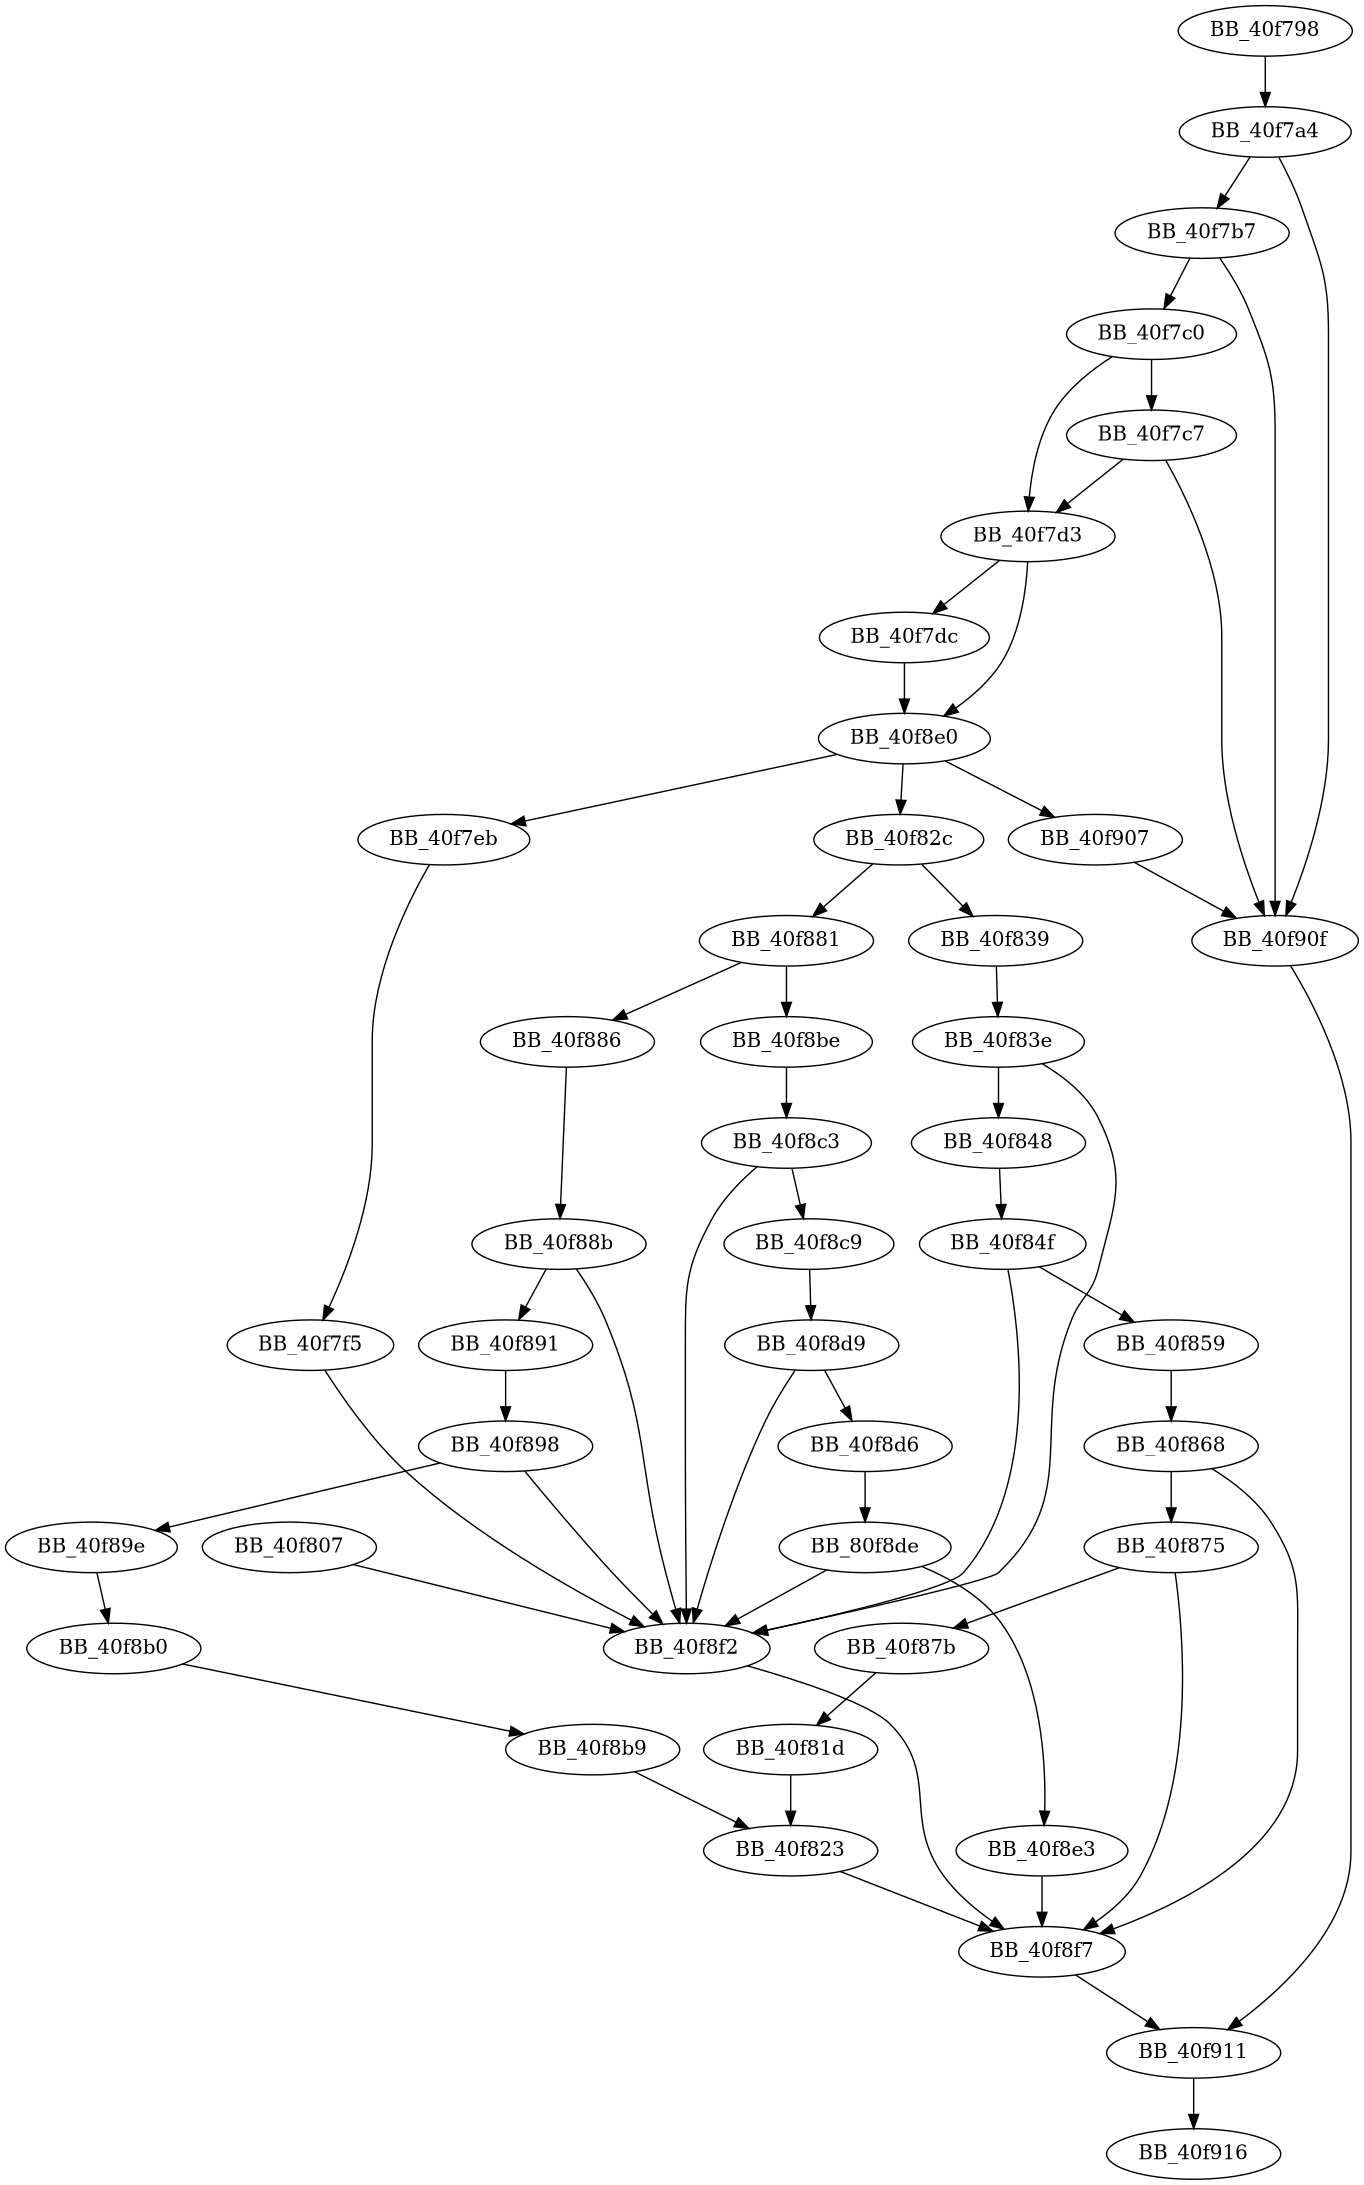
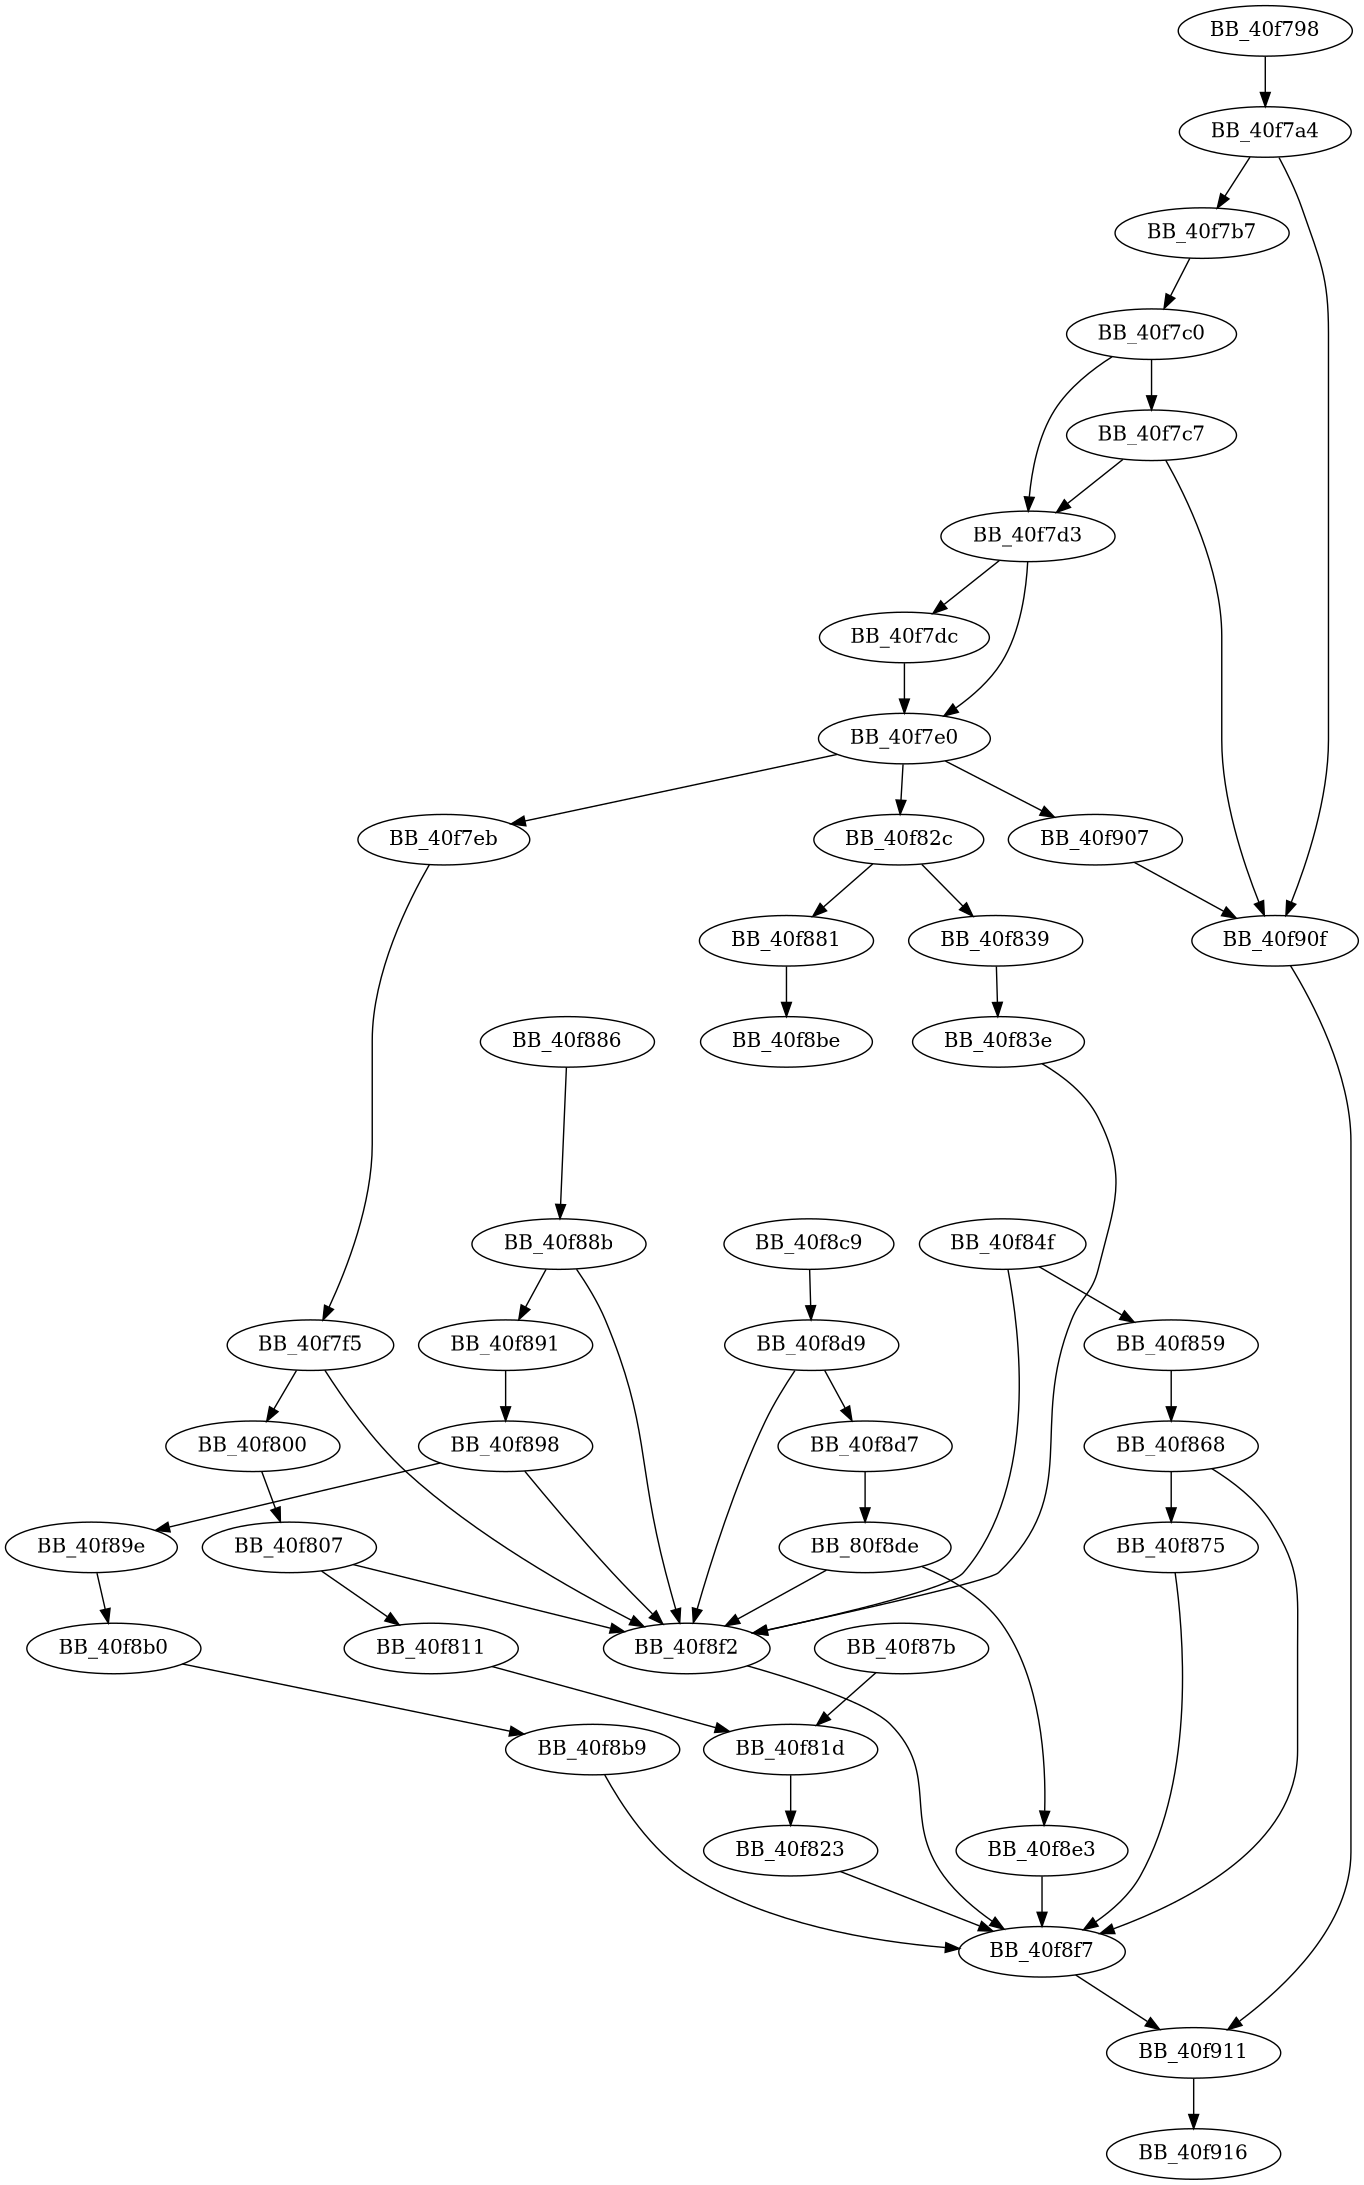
edge "BB_40f7b7" -> "BB_40f90f": removed
node "BB_40f8e0": label "BB_40f8e0" -> "BB_40f7e0"
edge "BB_40f881" -> "BB_40f886": removed
node "BB_40f8c3": removed
node "BB_40f848": removed
node "BB_40f800": added
node "BB_40f8d6": label "BB_40f8d6" -> "BB_40f8d7"
edge "BB_40f875" -> "BB_40f87b": removed
node "BB_40f811": added
edge "BB_40f8b9" -> "BB_40f823": now "BB_40f8b9" -> "BB_40f8f7"
